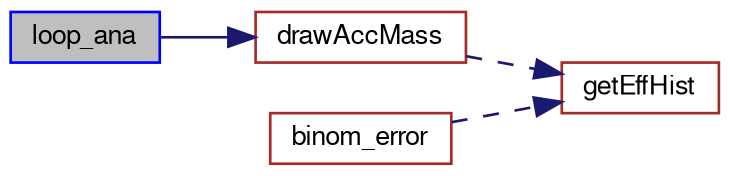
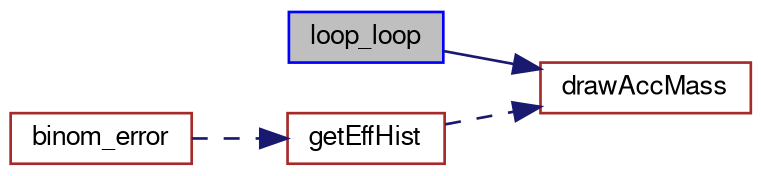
node "loop_ana": label "loop_ana" -> "loop_loop"
edge "drawAccMass" -> "getEffHist": reversed
